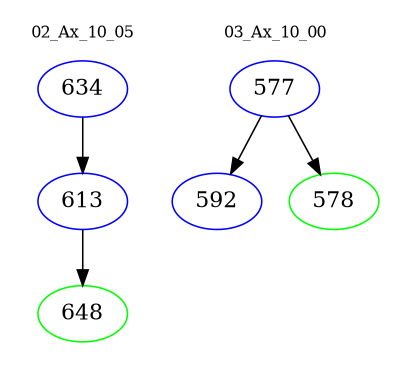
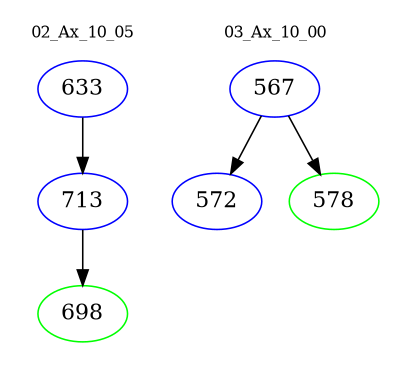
node "634": label "634" -> "633"
node "577": label "577" -> "567"
node "613": label "613" -> "713"
node "592": label "592" -> "572"
node "648": label "648" -> "698"
